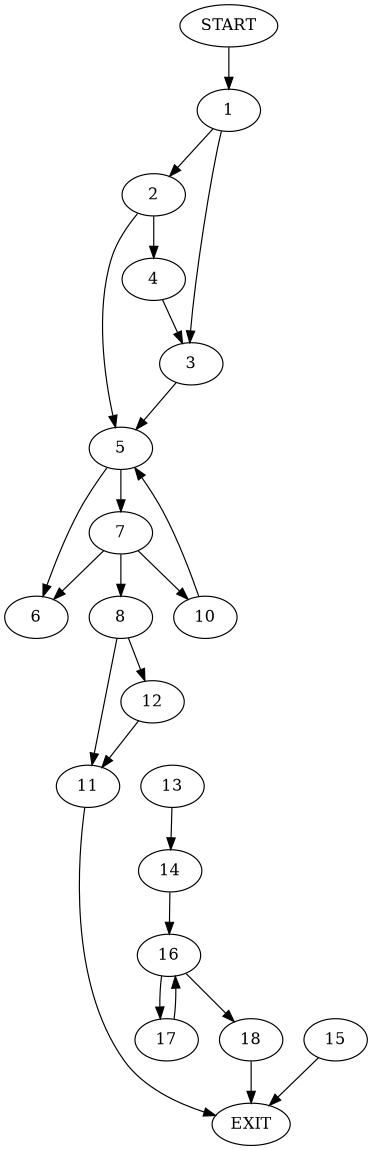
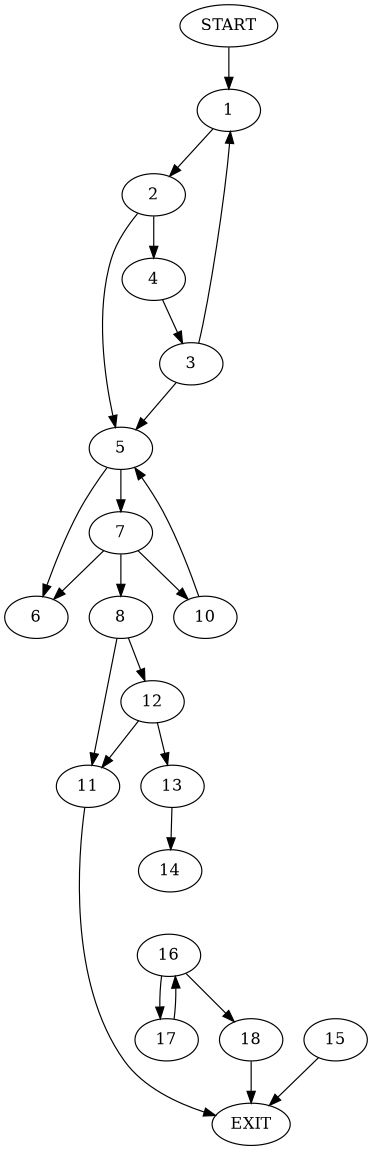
edge "1" -> "3": reversed
edge "12" -> "13": added
edge "14" -> "16": removed
